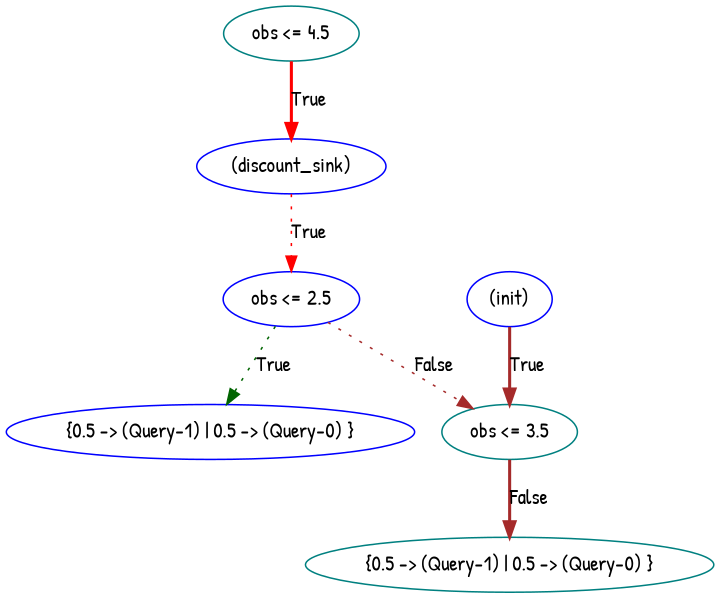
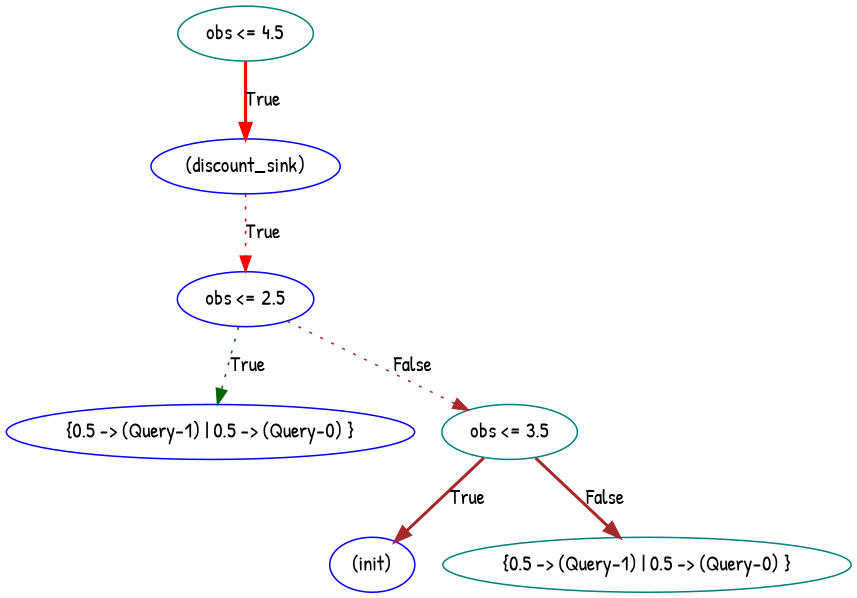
edge "(init)" -> "obs <= 3.5": reversed
